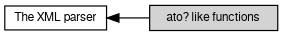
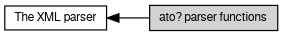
node "ato? like functions": label "ato? like functions" -> "ato? parser functions"
